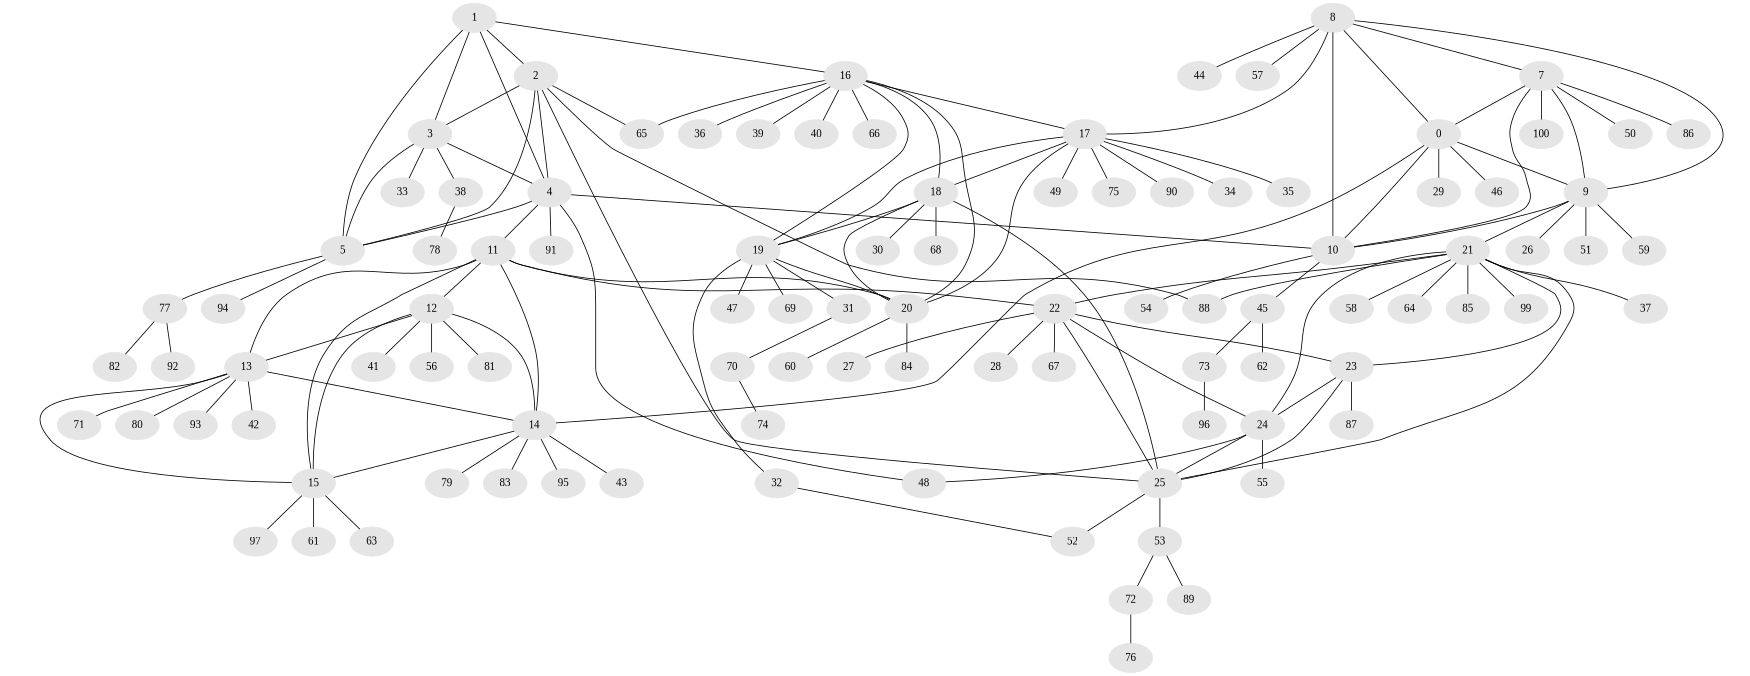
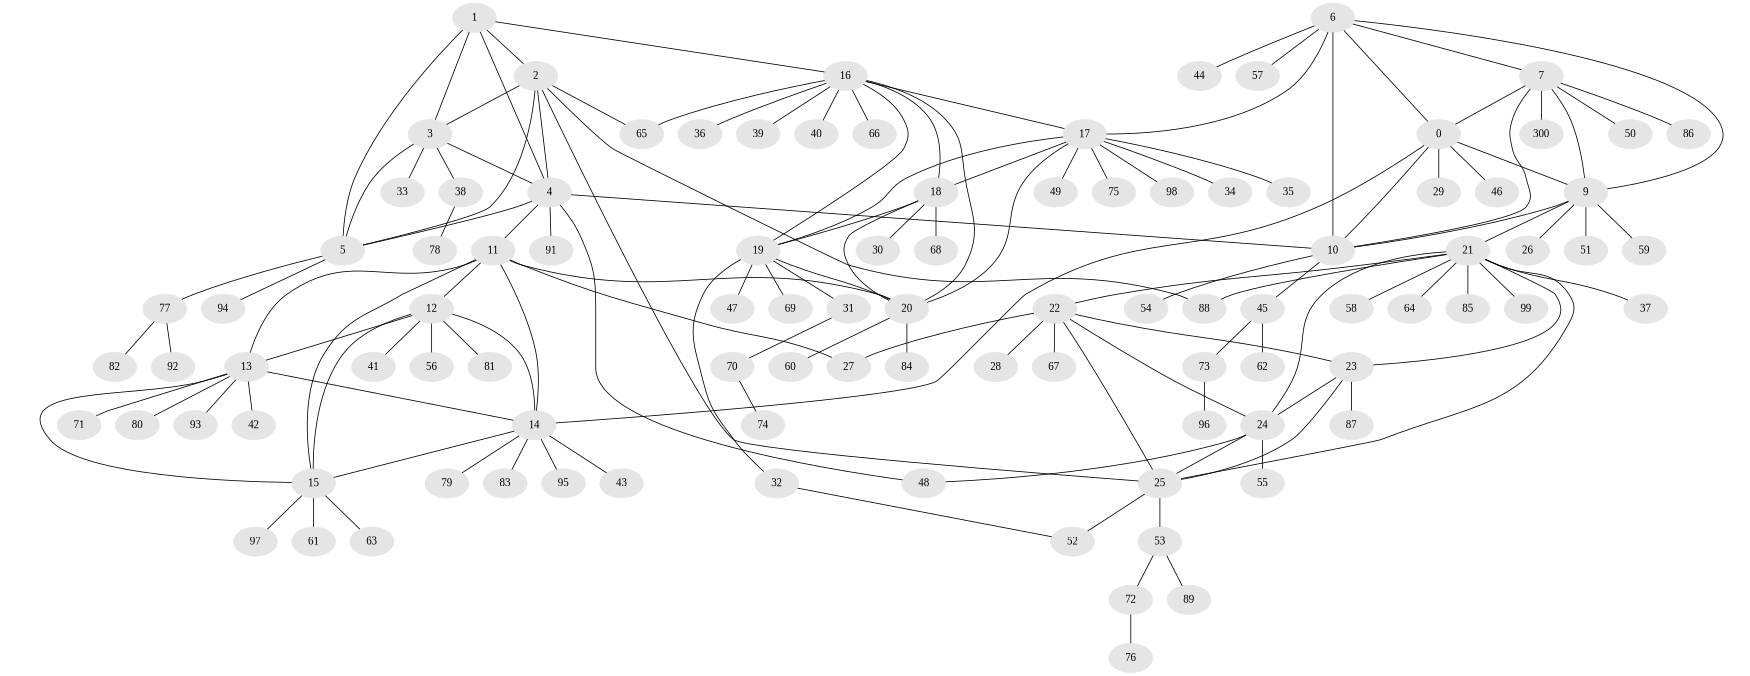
node "8": label "8" -> "6"
node "100": label "100" -> "300"
node "90": label "90" -> "98"
edge "11" -- "22": now "11" -- "27"
edge "18" -- "25": removed
